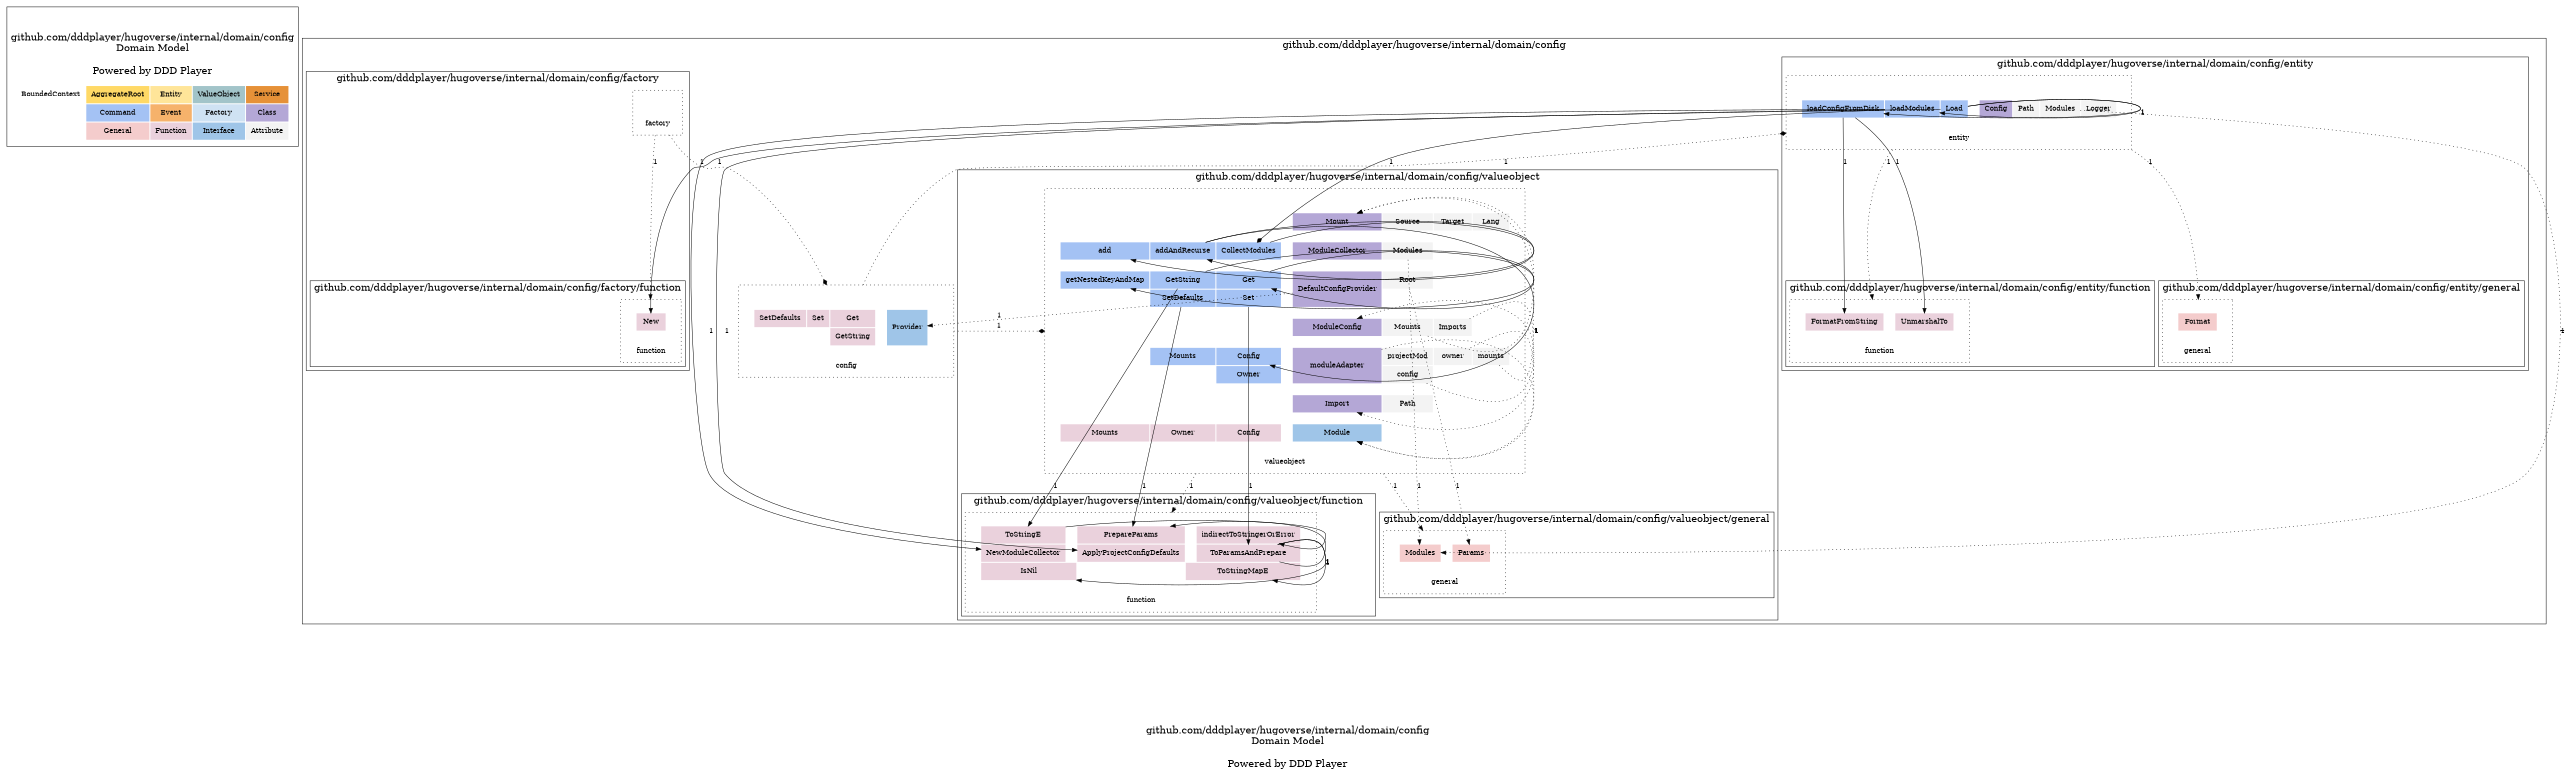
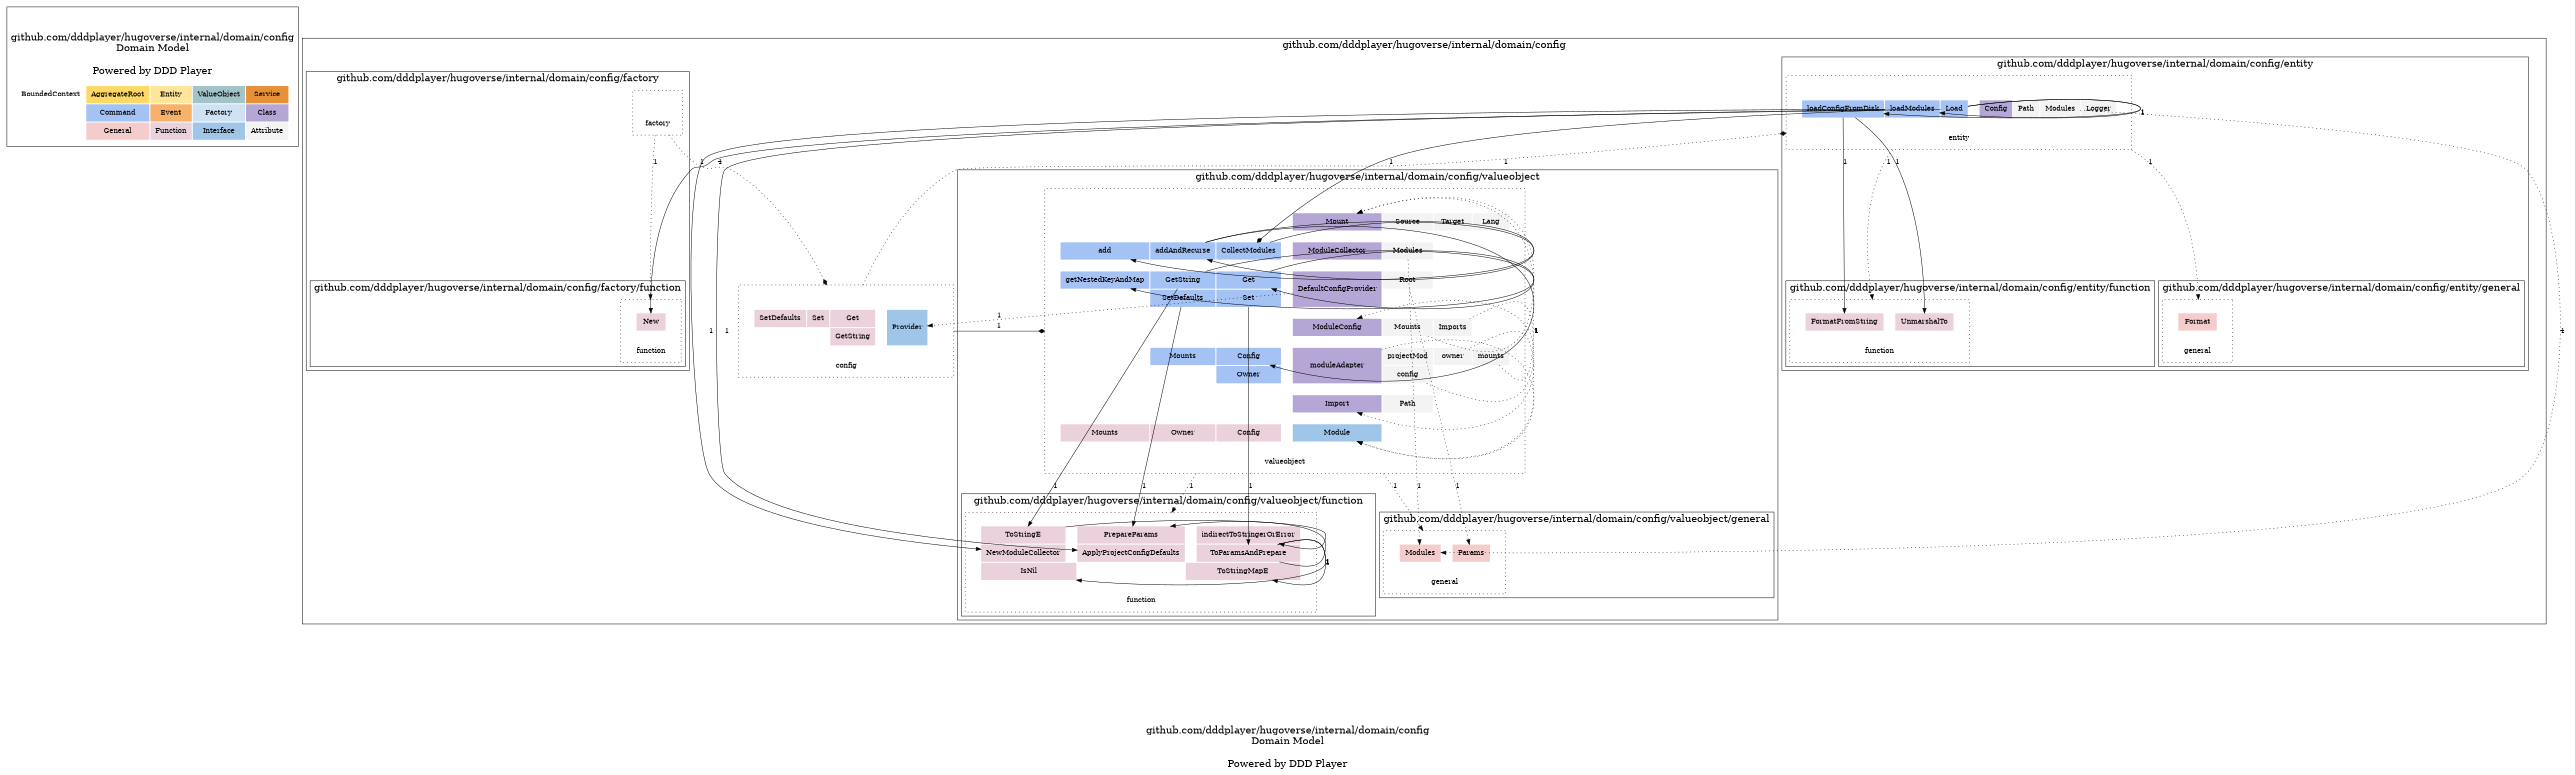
edge "loadConfigFromDisk" -> "New": label "1" -> "4"
edge "SetDefaults" -> "Mount": style dotted -> solid
